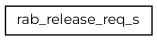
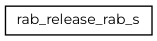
node "rab_release_req_s": label "rab_release_req_s" -> "rab_release_rab_s"
